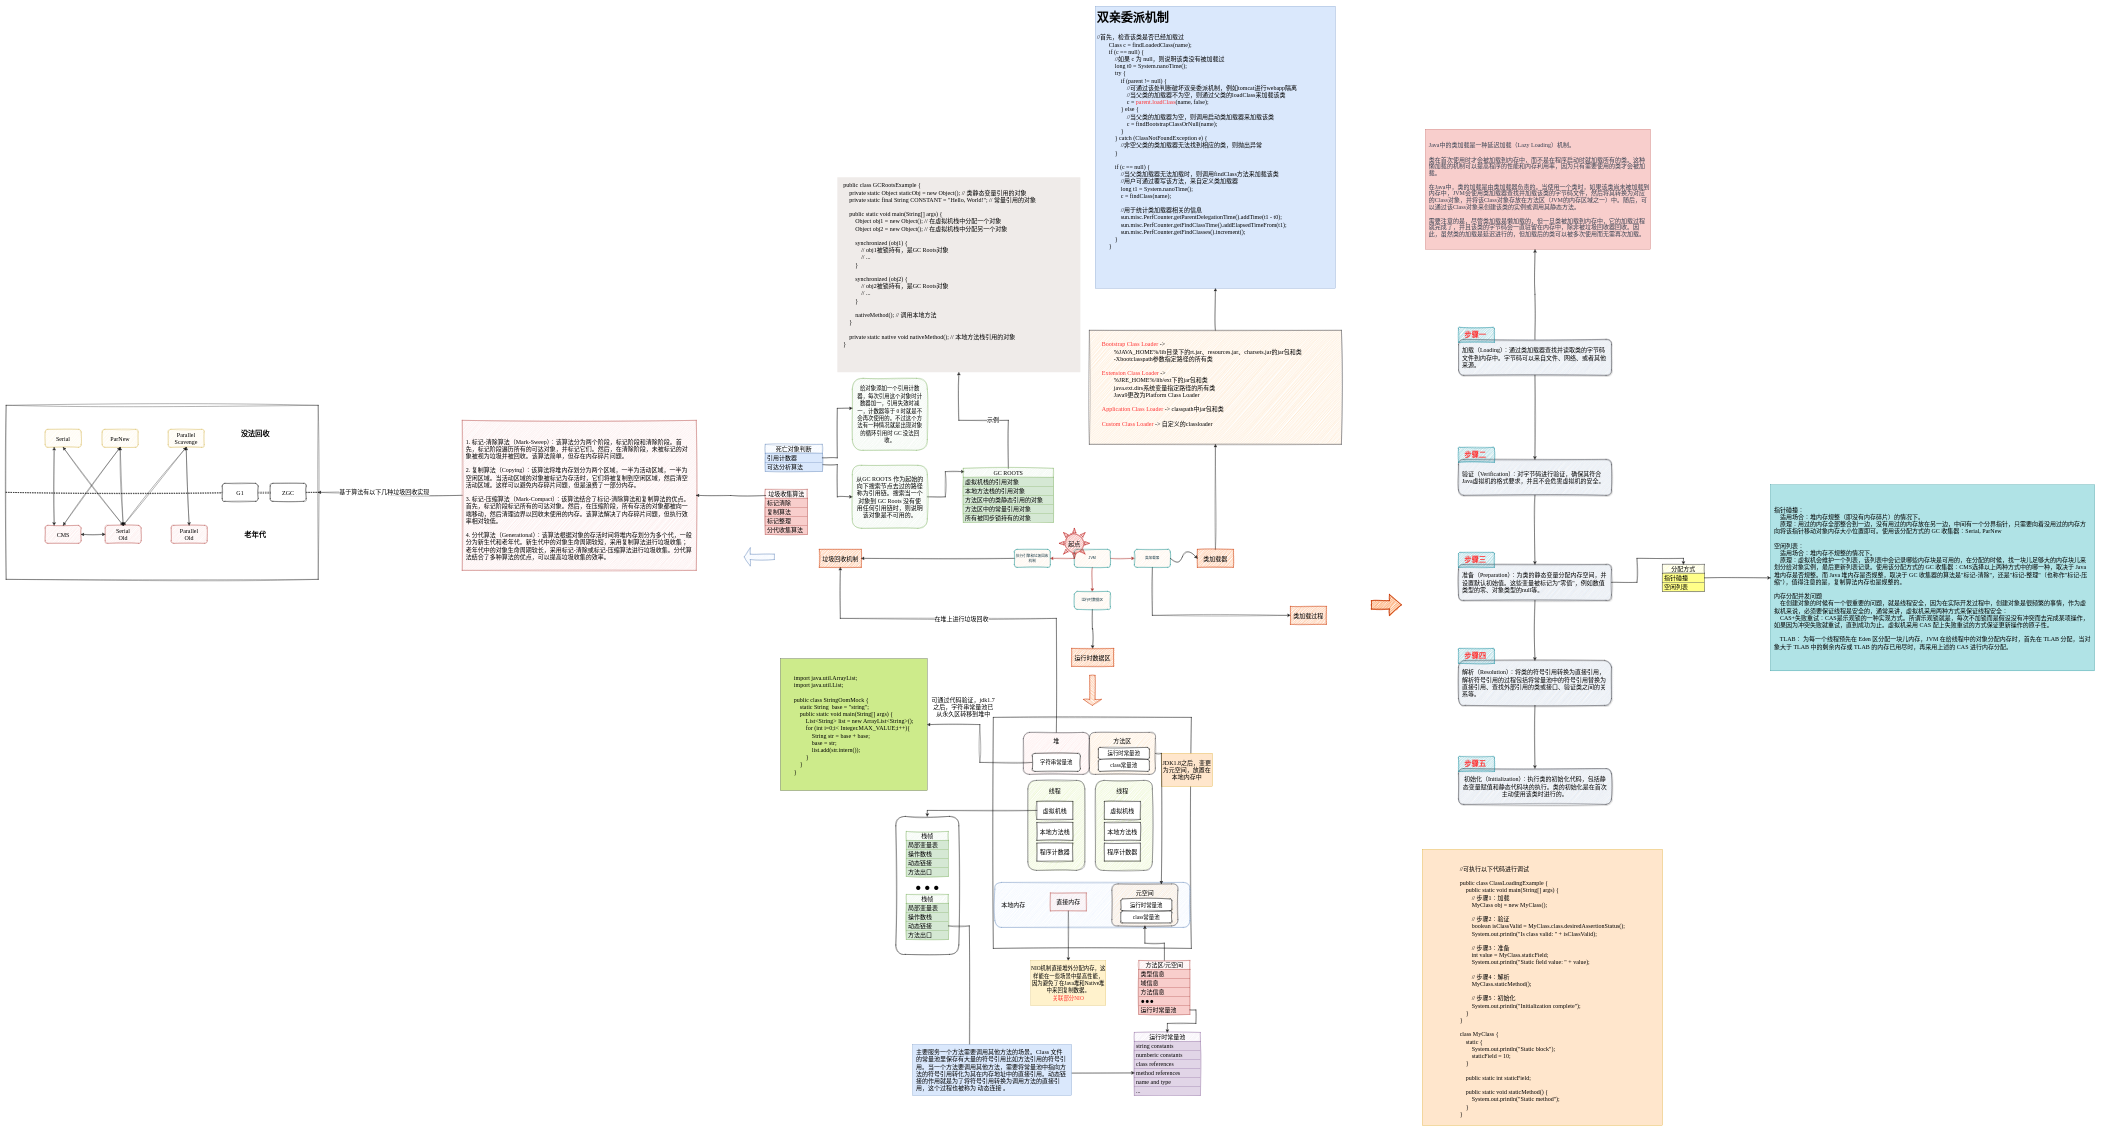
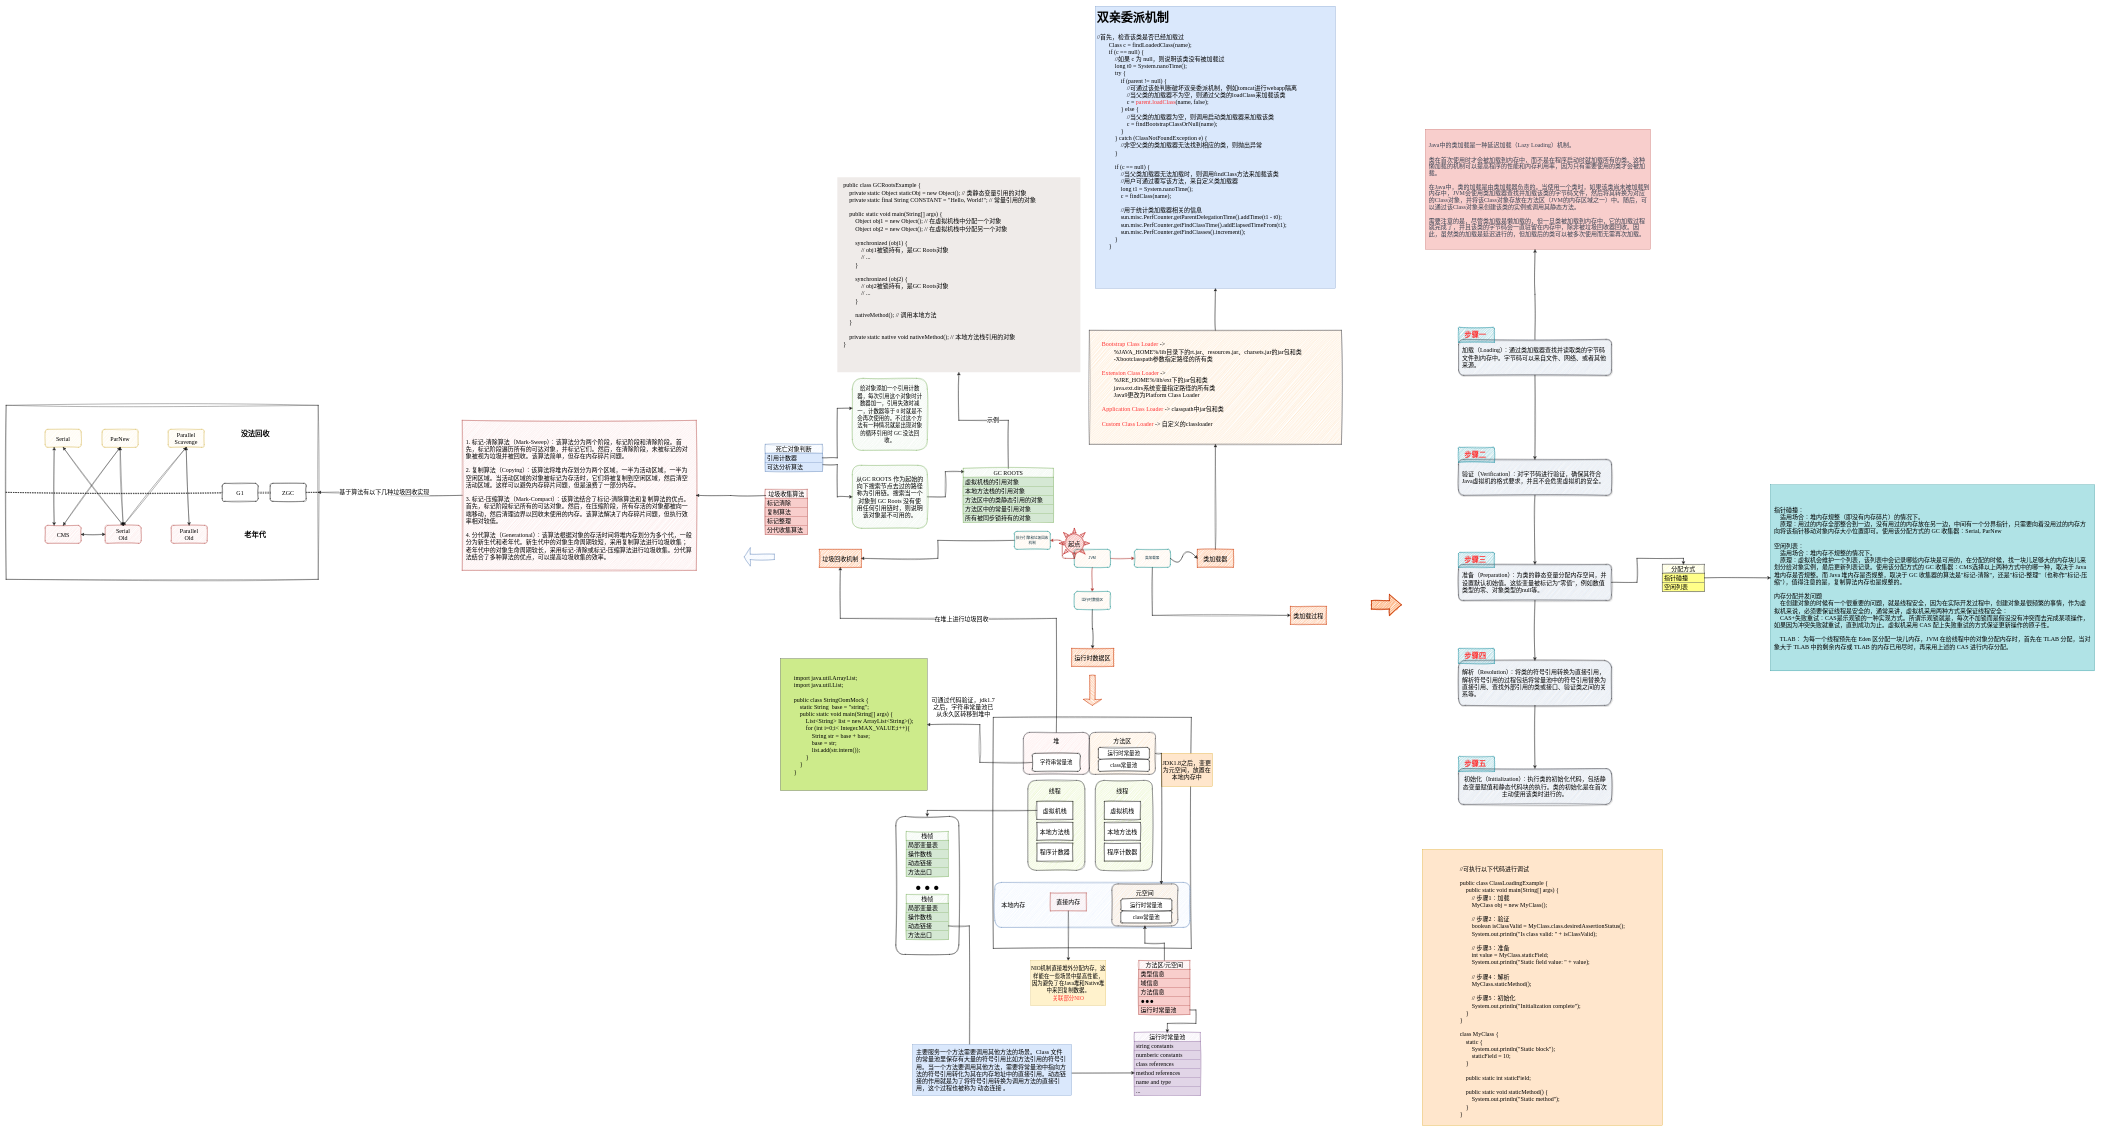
node "执行引擎和垃圾回收机制": moved (1032, 558) -> (1032, 540)
